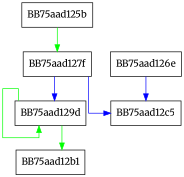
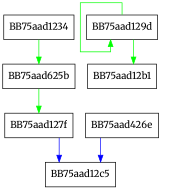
node "BB75aad125b": label "BB75aad125b" -> "BB75aad625b"
node "BB75aad1234": added
node "BB75aad126e": label "BB75aad126e" -> "BB75aad426e"
edge "BB75aad127f" -> "BB75aad129d": removed
